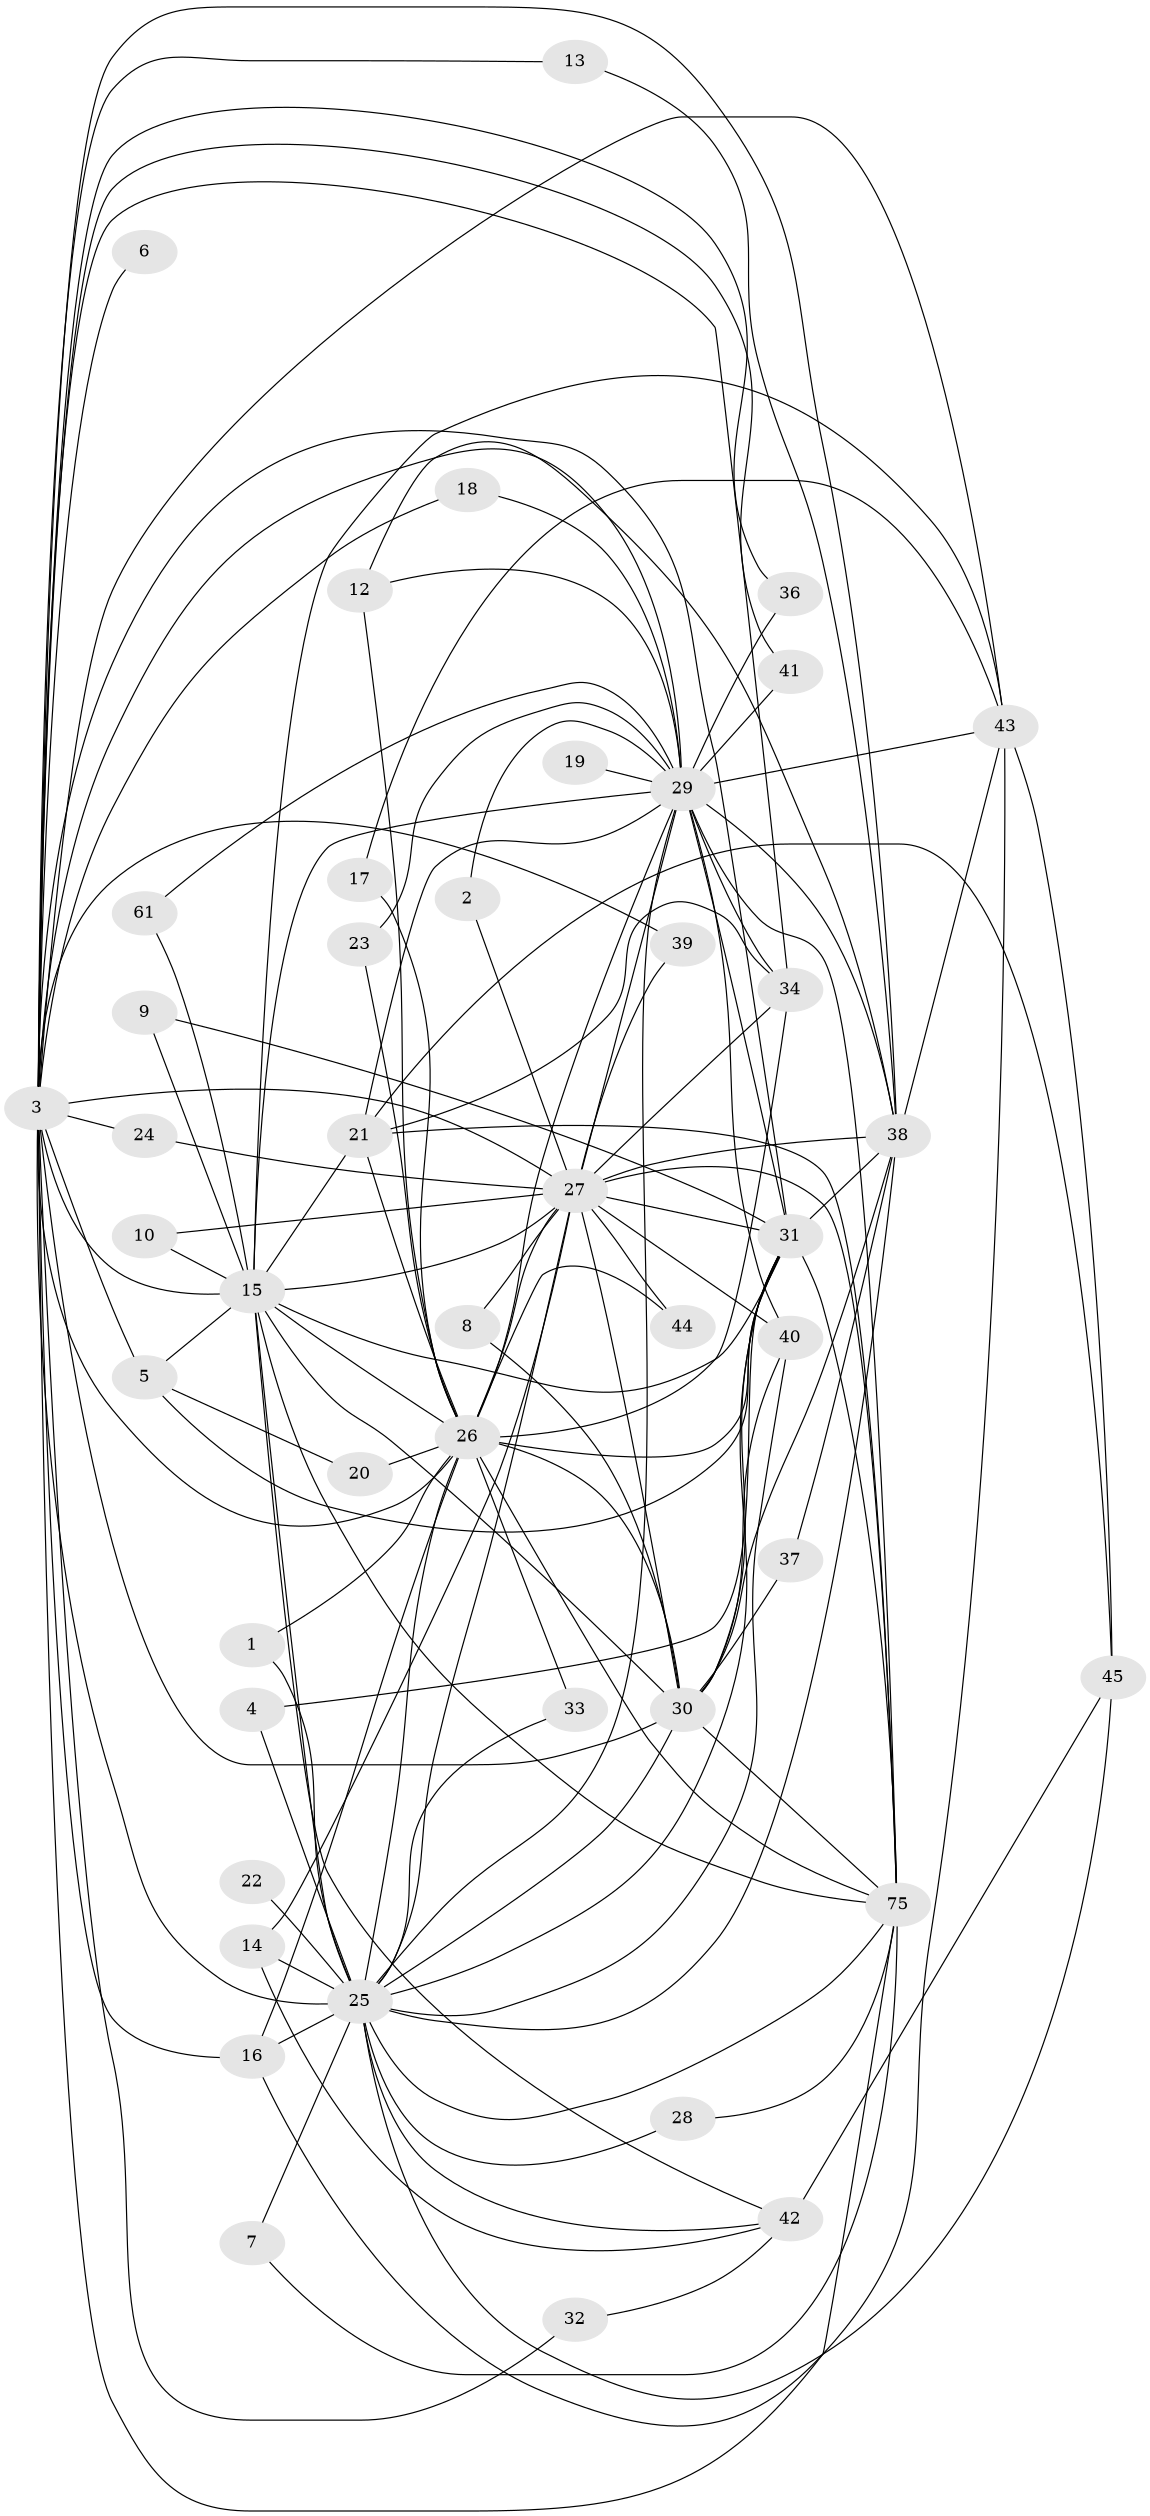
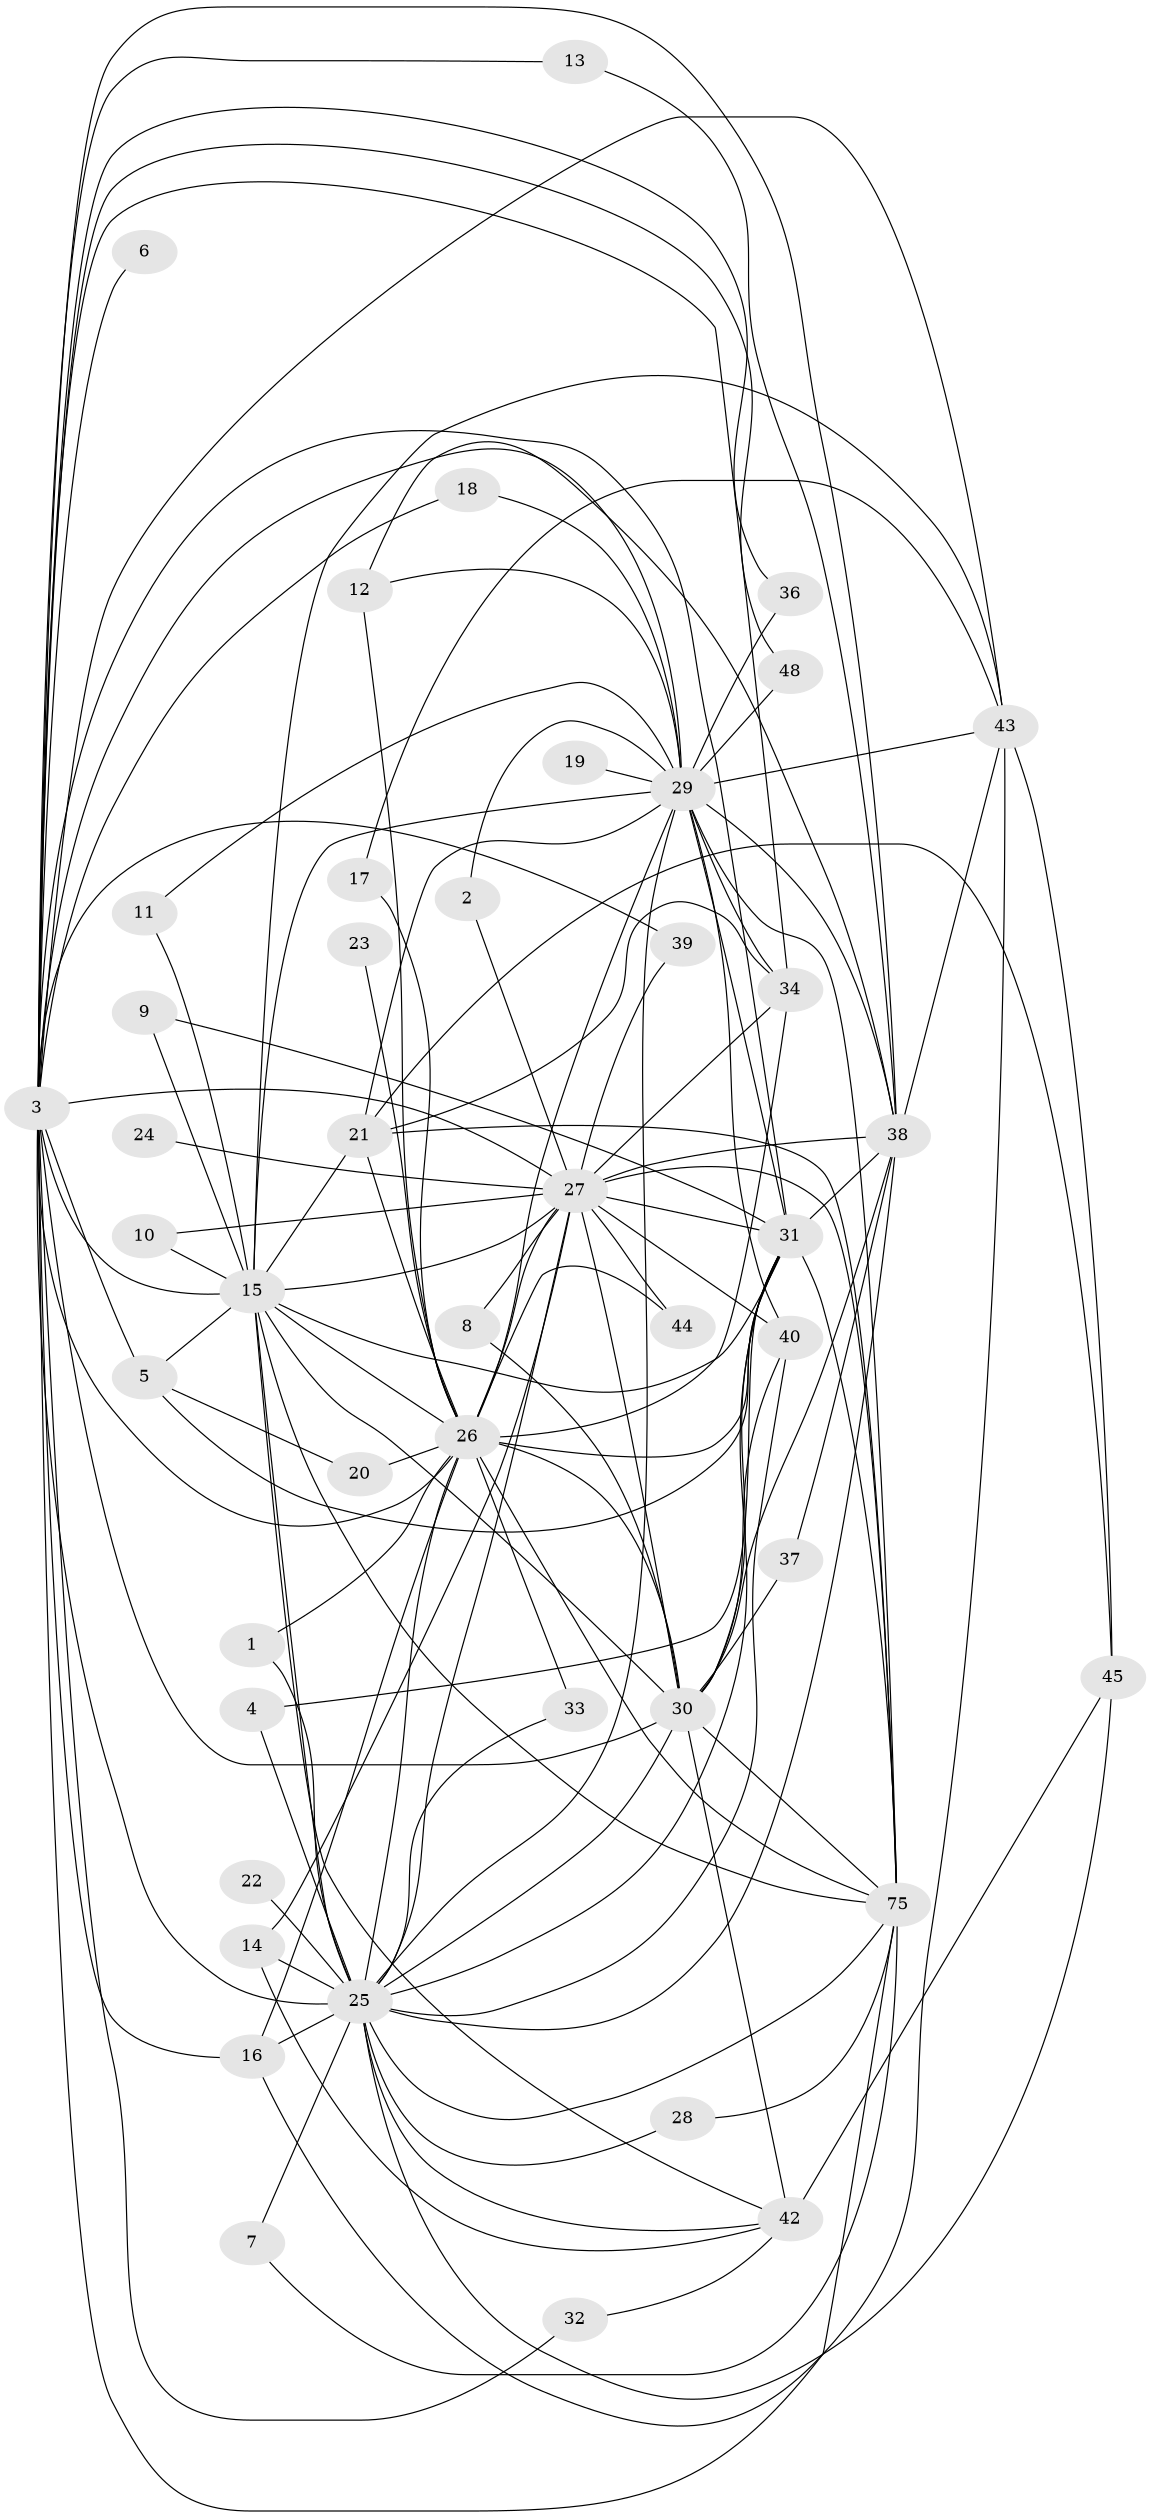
node "41": label "41" -> "48"
edge "29" -- "23": removed
node "61": label "61" -> "11"
edge "29" -- "27": removed
edge "3" -- "24": removed
edge "30" -- "42": added
